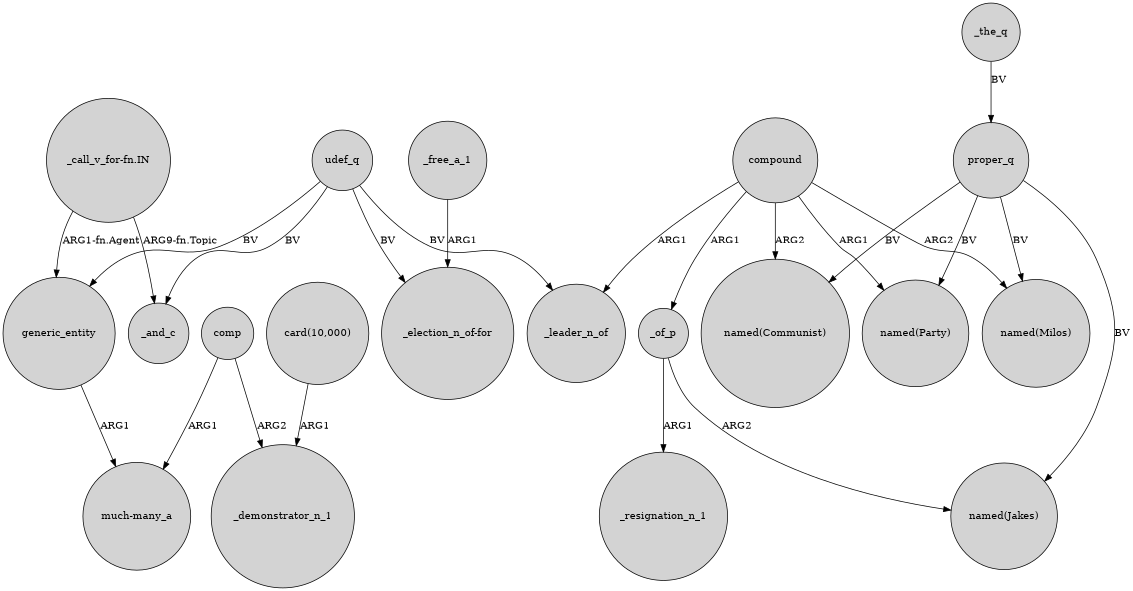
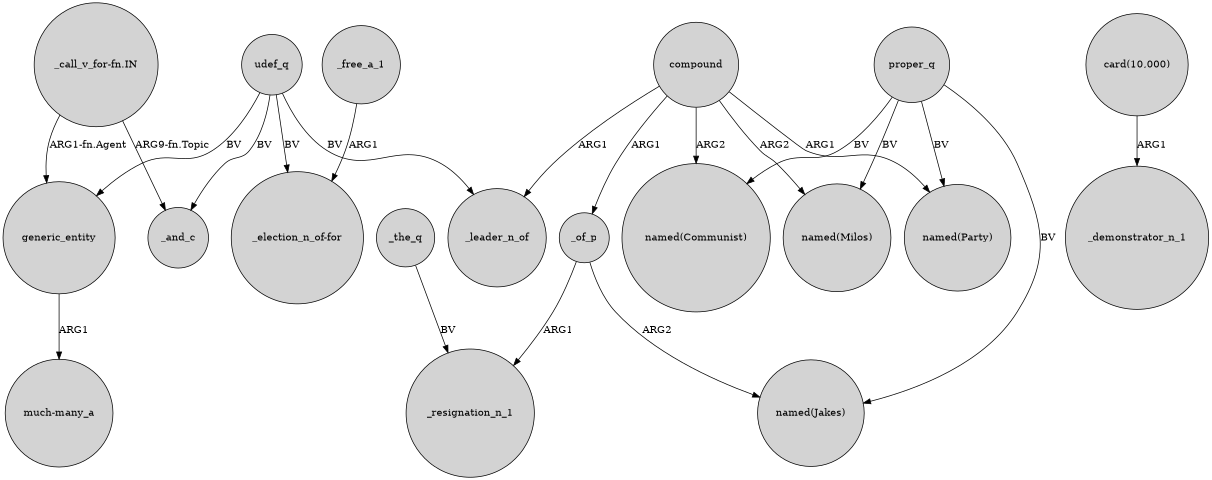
edge "_the_q" -> "proper_q": now "_the_q" -> "_resignation_n_1"
node "comp": removed
